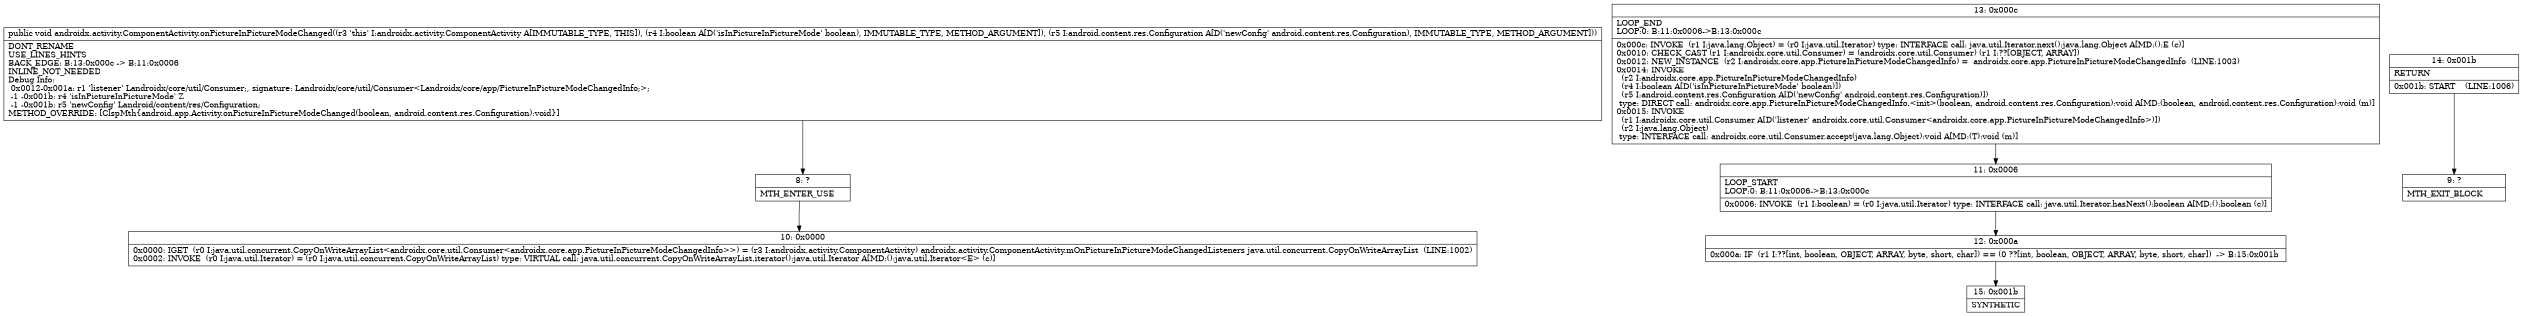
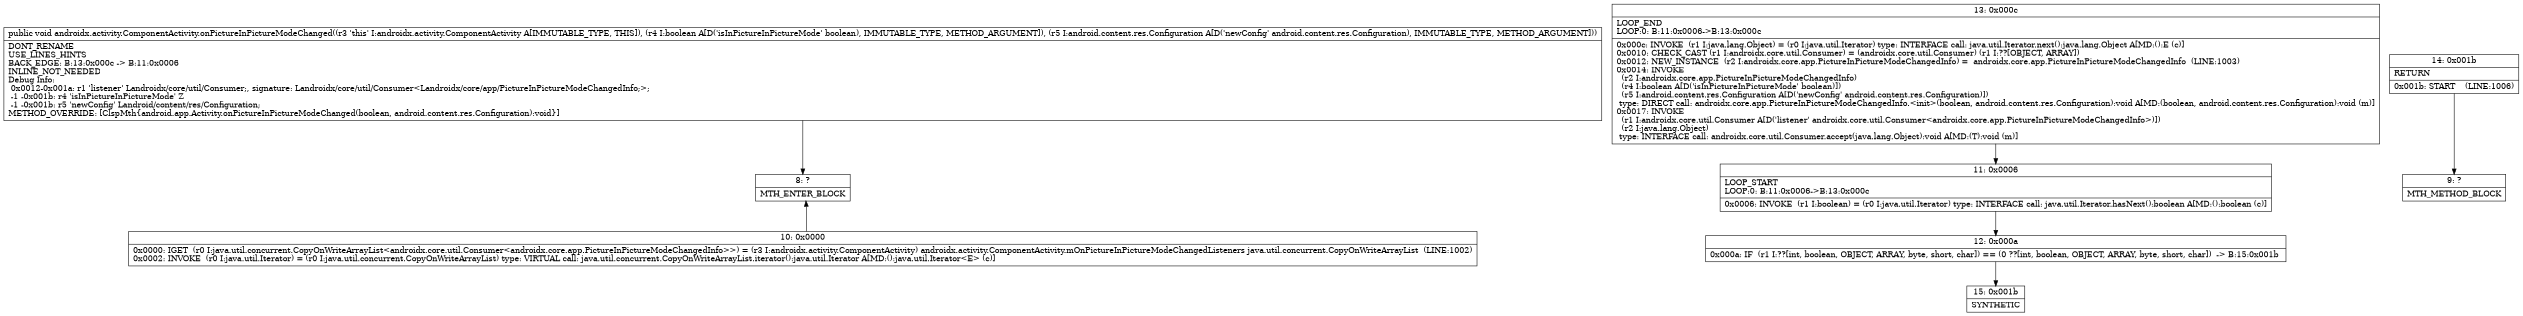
node "13: 0x000c": text "0x0015: INVOKE" -> "0x0017: INVOKE"
node "8: ?": text "MTH_ENTER_USE" -> "MTH_ENTER_BLOCK"
node "9: ?": text "MTH_EXIT_BLOCK" -> "MTH_METHOD_BLOCK"
edge "8: ?" -> "10: 0x0000": reversed
